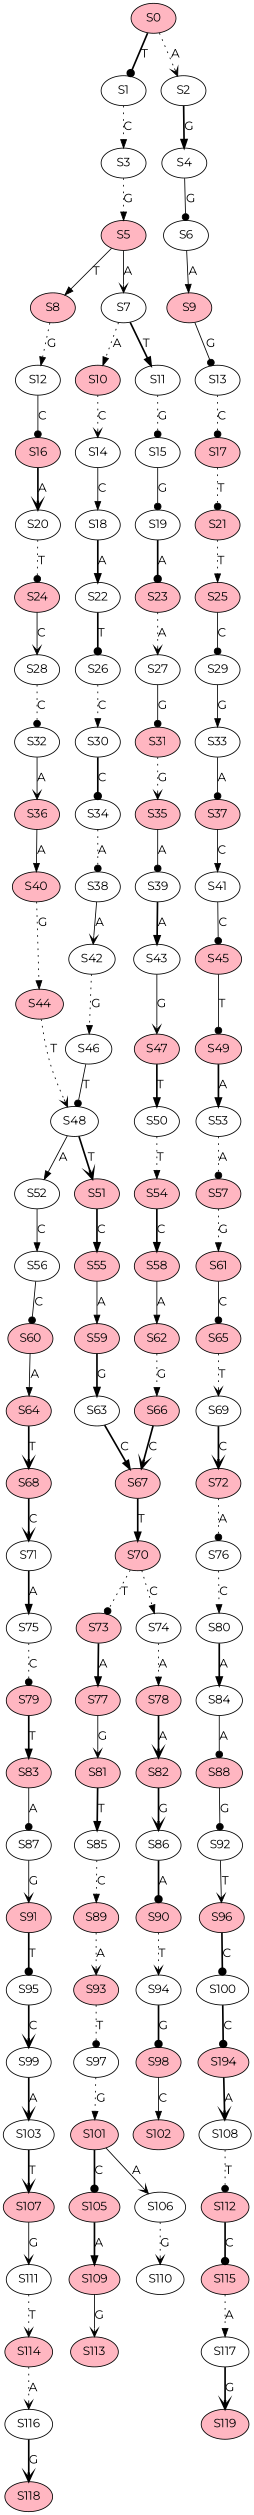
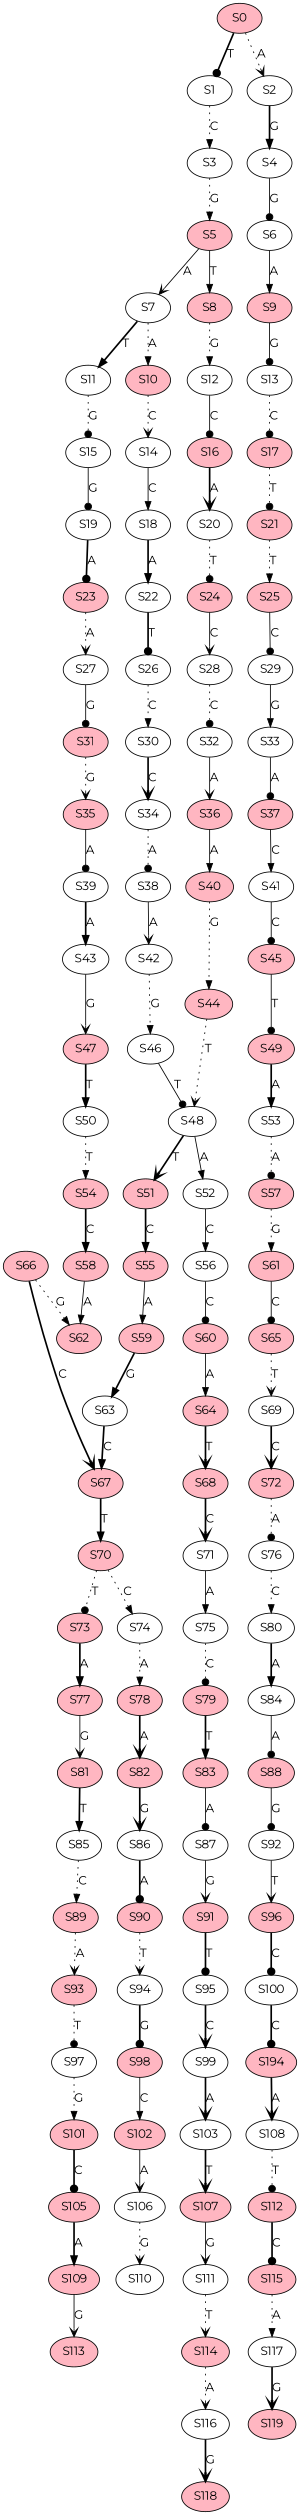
edge "S30" -> "S34": arrowhead dot -> vee
edge "S62" -> "S66": reversed
edge "S71" -> "S75": style bold -> solid
edge "S101" -> "S106": now "S102" -> "S106"
